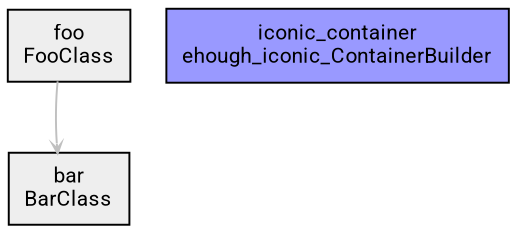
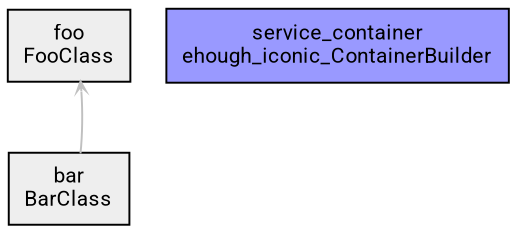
node "iconic_container ehough_iconic_ContainerBuilder": label "iconic_container ehough_iconic_ContainerBuilder" -> "service_container ehough_iconic_ContainerBuilder"
edge "foo FooClass" -> "bar BarClass": reversed
